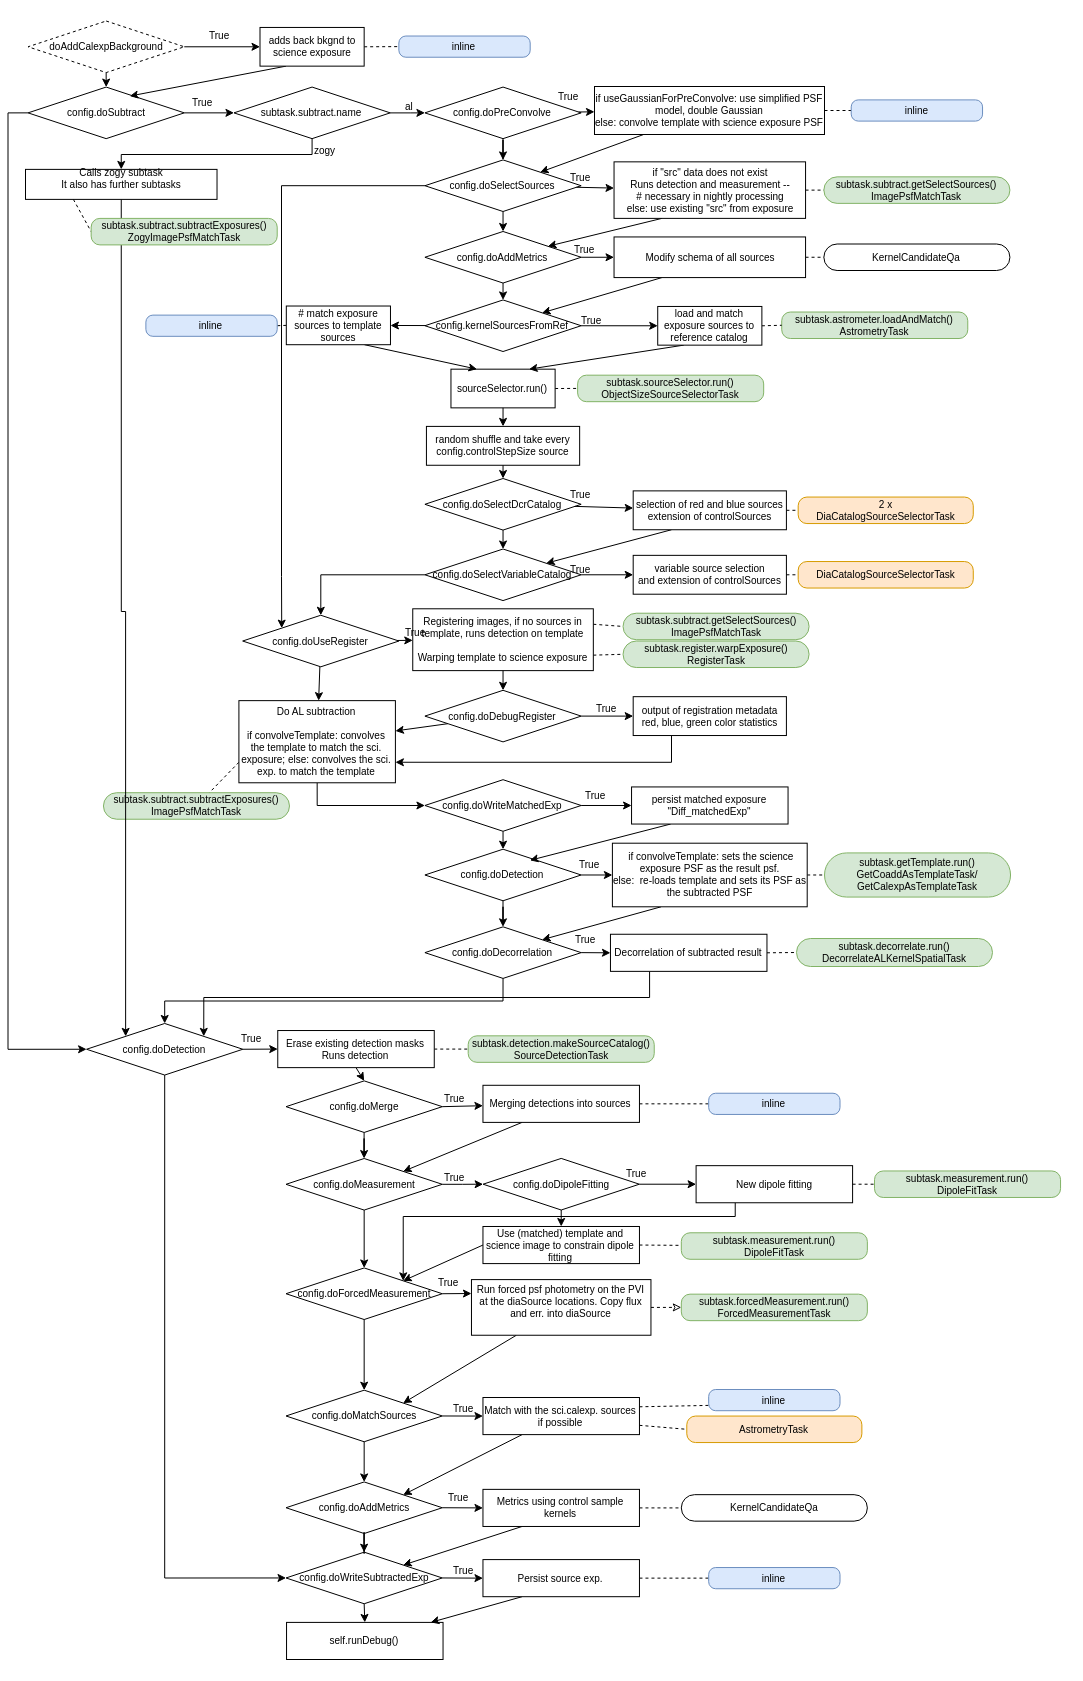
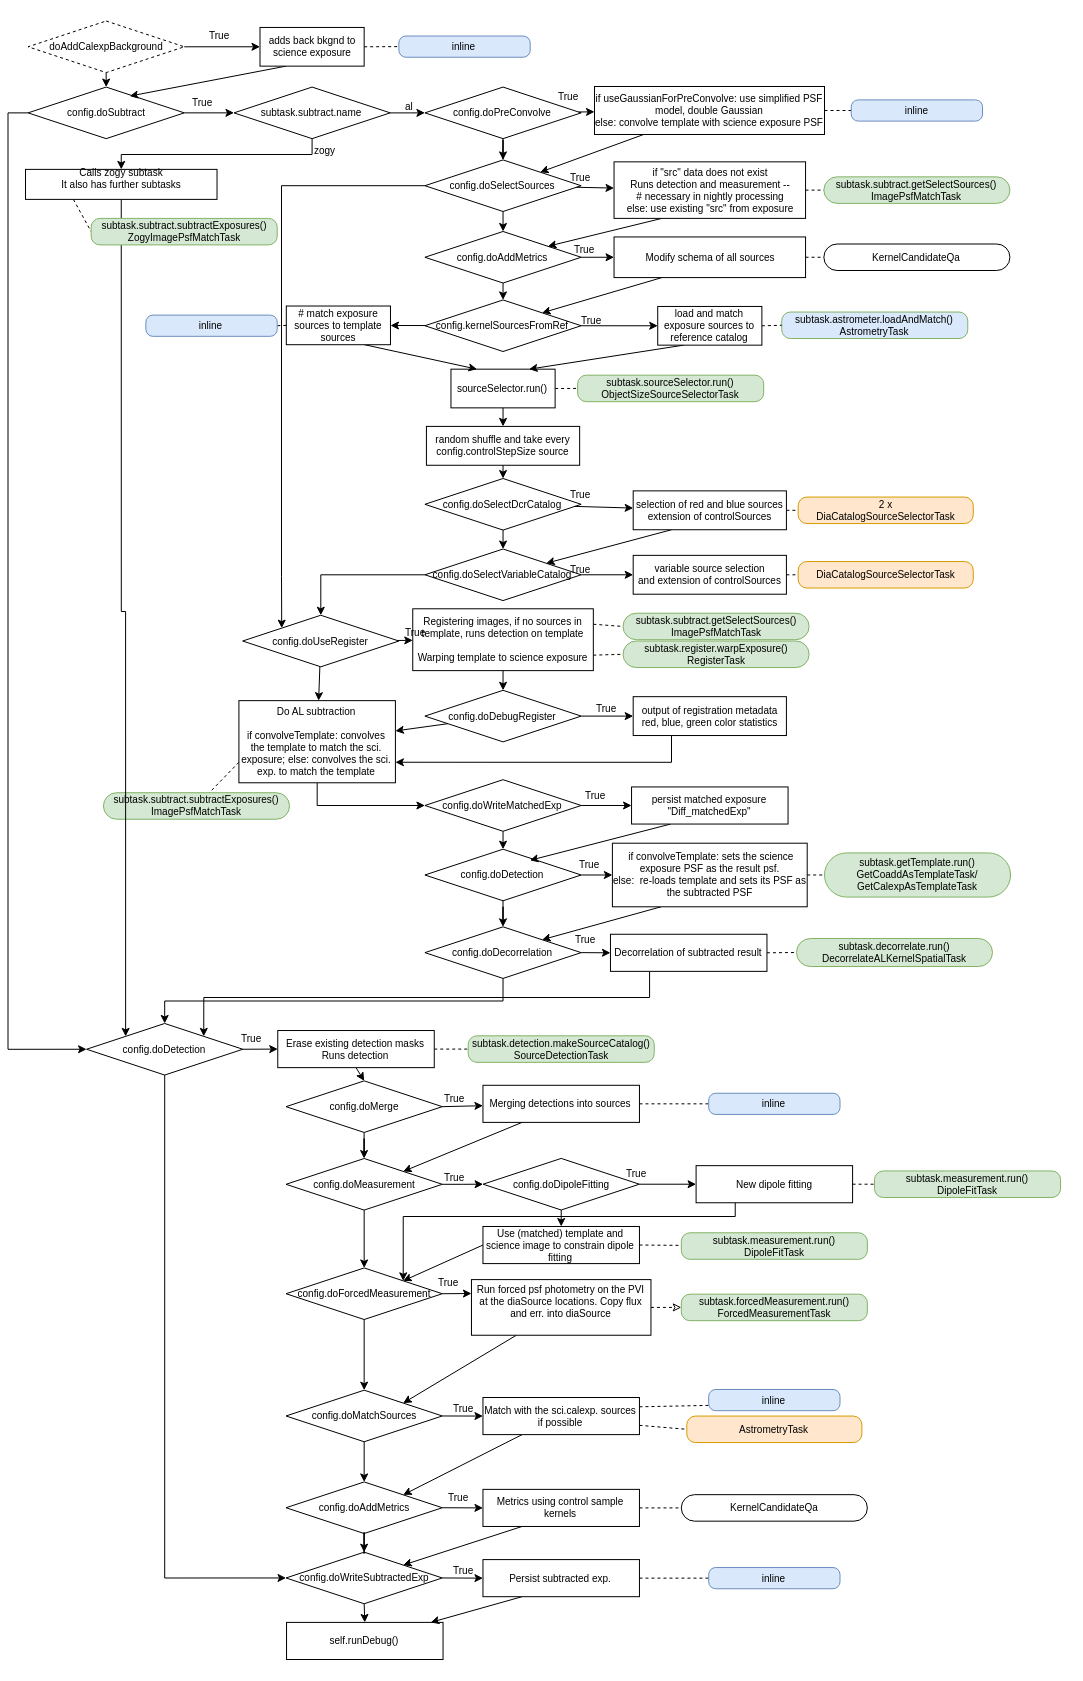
node "subtask.astrometer.loadAndMatch() AstrometryTask": fillcolor #d5e8d4 -> #dae8fc
node "Persist source exp.": label "Persist source exp." -> "Persist subtracted exp."
